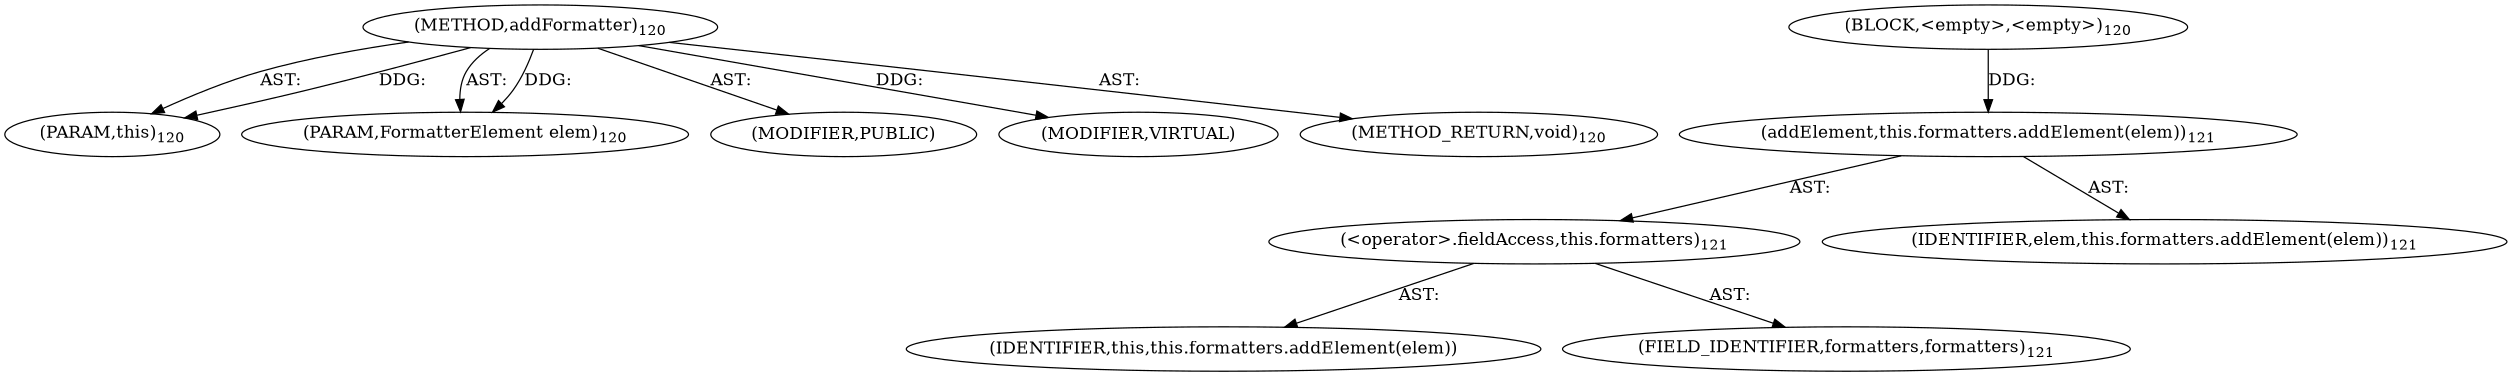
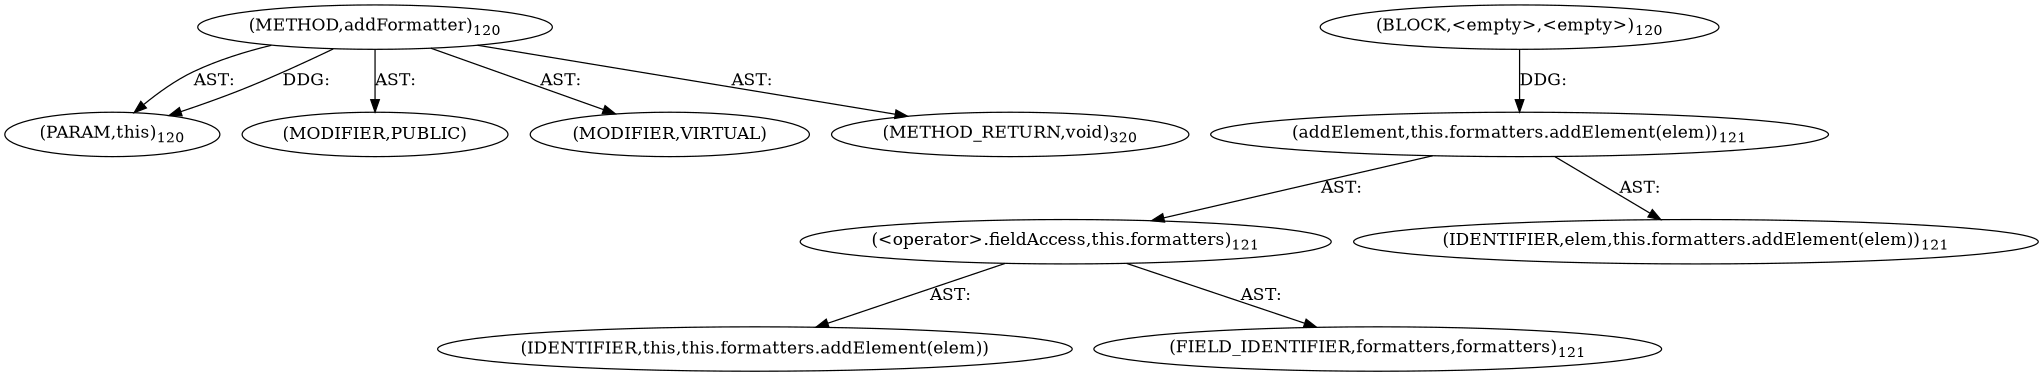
edge "(METHOD,addFormatter)" -> "(MODIFIER,VIRTUAL)": label "DDG: " -> "AST: "
node "(METHOD_RETURN,void)": text "120" -> "320"
node "(PARAM,FormatterElement elem)": removed
